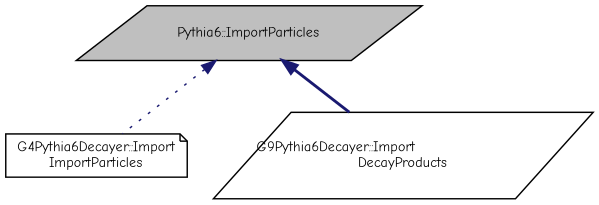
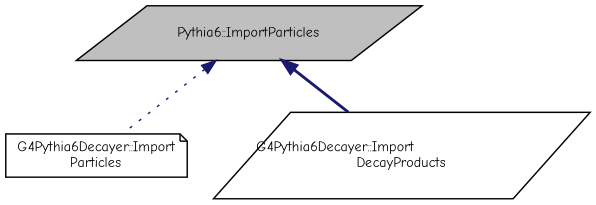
node "G4Pythia6Decayer::Import ImportParticles": label "G4Pythia6Decayer::Import ImportParticles" -> "G4Pythia6Decayer::Import Particles"
node "G9Pythia6Decayer::Import DecayProducts": label "G9Pythia6Decayer::Import DecayProducts" -> "G4Pythia6Decayer::Import DecayProducts"
